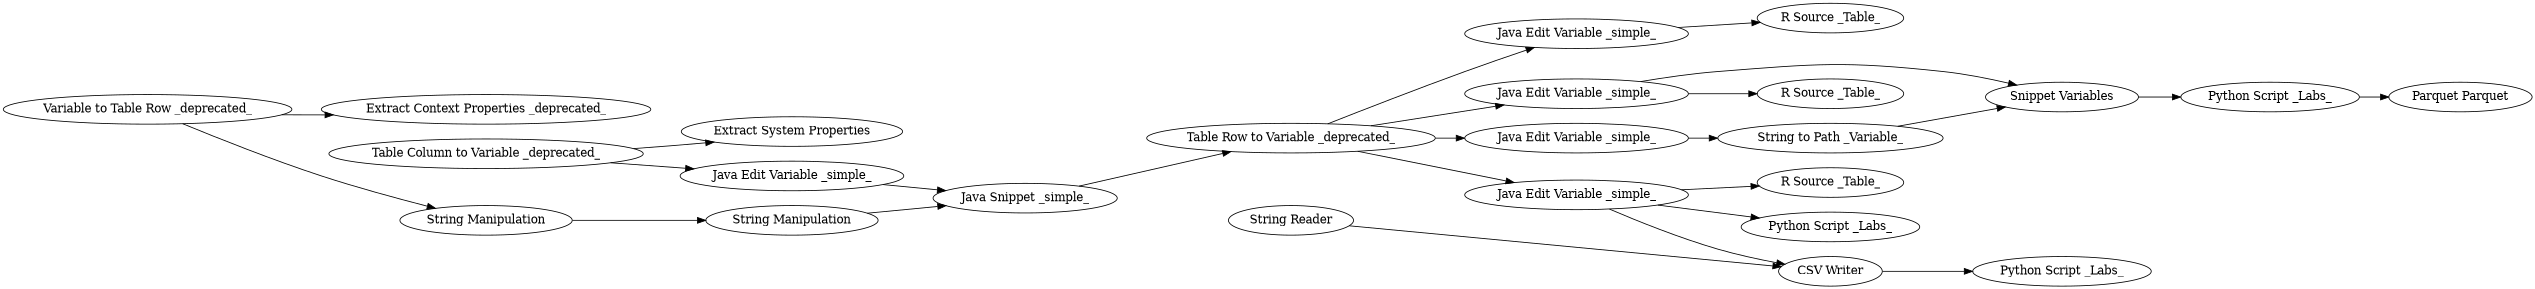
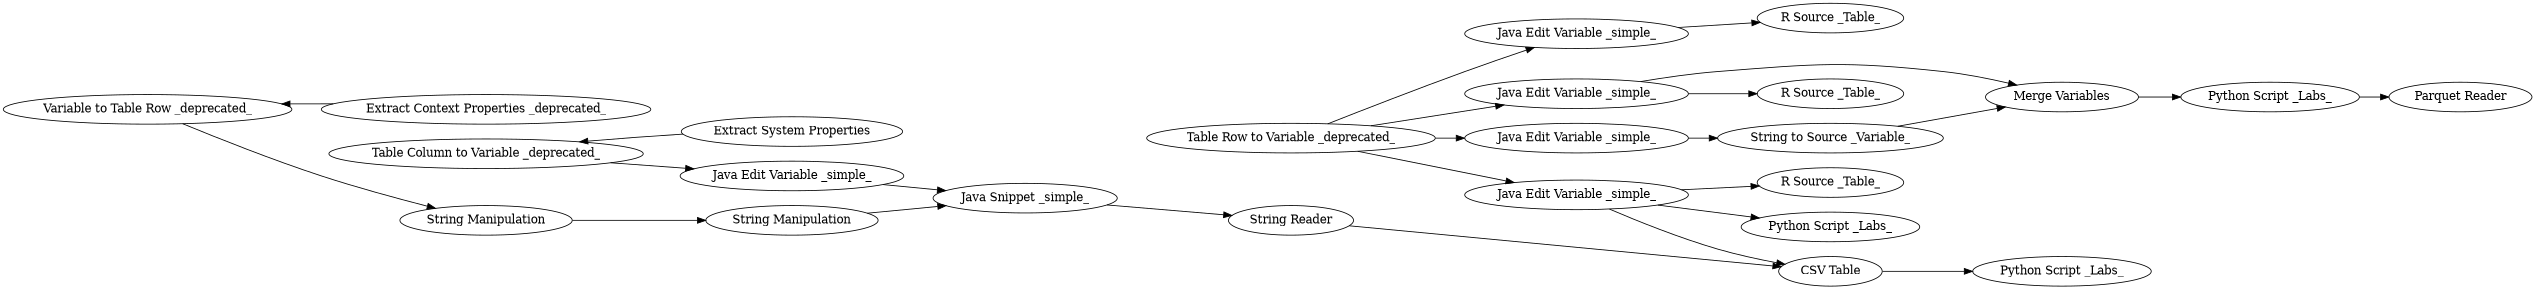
node "Snippet Variables": label "Snippet Variables" -> "Merge Variables"
node "Parquet Parquet": label "Parquet Parquet" -> "Parquet Reader"
edge "Variable to Table Row _deprecated_" -> "Extract Context Properties _deprecated_": reversed
node "String to Path _Variable_": label "String to Path _Variable_" -> "String to Source _Variable_"
edge "Table Column to Variable _deprecated_" -> "Extract System Properties": reversed
edge "Java Snippet _simple_" -> "Table Row to Variable _deprecated_": now "Java Snippet _simple_" -> "String Reader"
node "CSV Writer": label "CSV Writer" -> "CSV Table"
